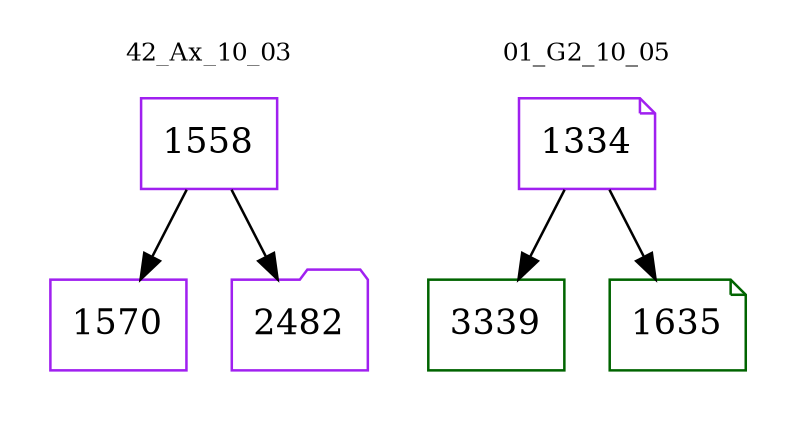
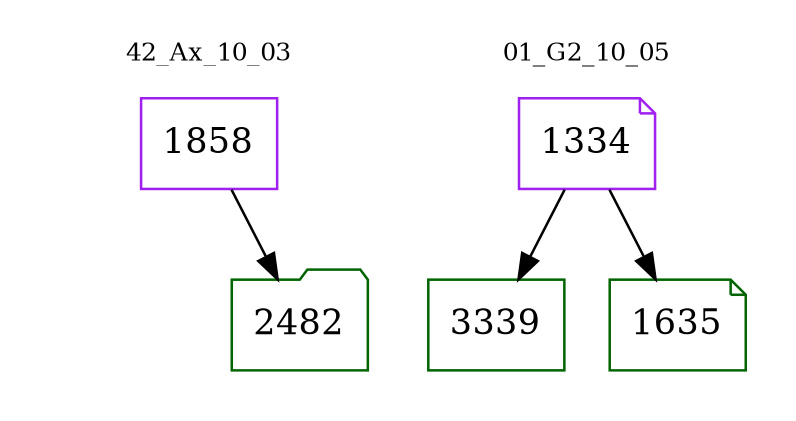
node "1558": label "1558" -> "1858"
node "1570": removed
node "2482": color purple -> darkgreen
